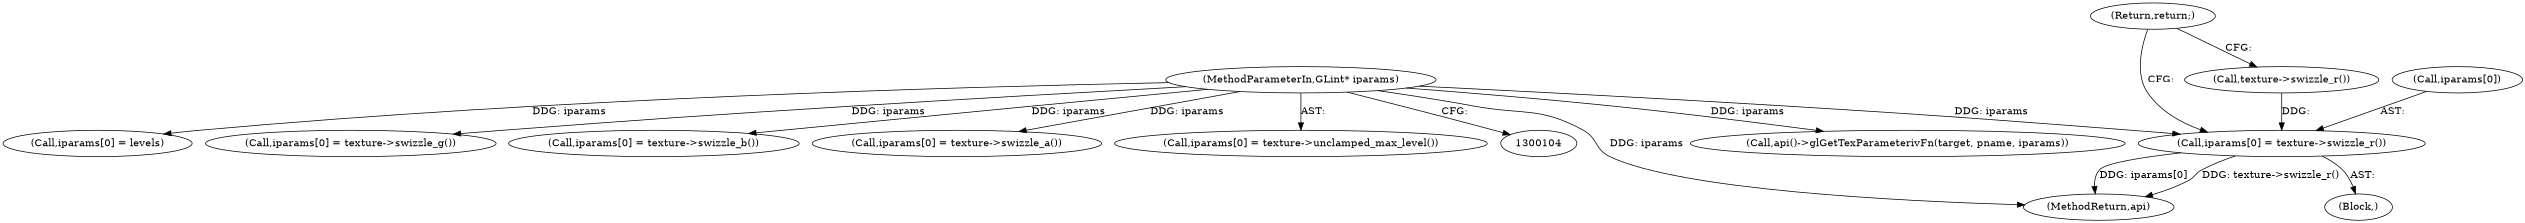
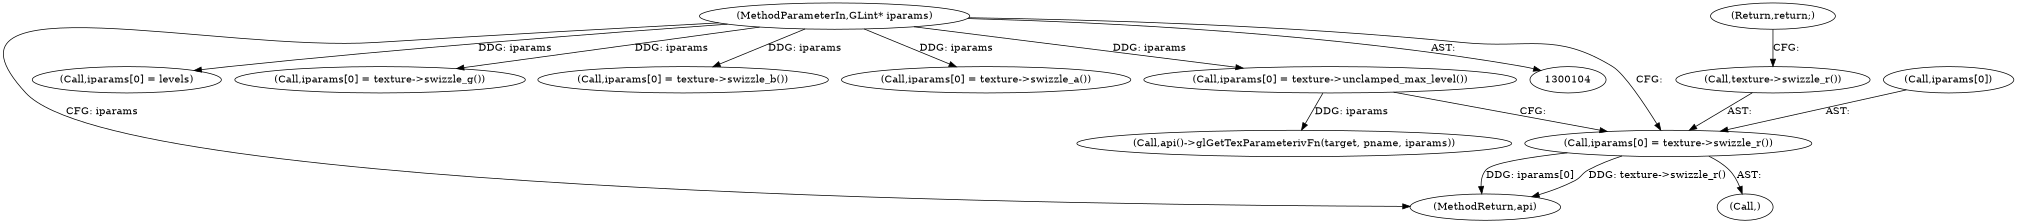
edge "(Return,return;)" -> "(Call,iparams[0] = texture->swizzle_r())": now "(Call,iparams[0] = texture->unclamped_max_level())" -> "(Call,iparams[0] = texture->swizzle_r())"
edge "(MethodParameterIn,GLint* iparams)" -> "(Call,api()->glGetTexParameterivFn(target, pname, iparams))": now "(Call,iparams[0] = texture->unclamped_max_level())" -> "(Call,api()->glGetTexParameterivFn(target, pname, iparams))"
edge "(MethodParameterIn,GLint* iparams)" -> "(Call,iparams[0] = texture->unclamped_max_level())": label "AST: " -> "DDG: iparams"
edge "(MethodParameterIn,GLint* iparams)" -> "1300104": label "CFG: " -> "AST: "
edge "(MethodParameterIn,GLint* iparams)" -> "(Call,iparams[0] = texture->swizzle_r())": label "DDG: iparams" -> "CFG: "
edge "(Call,texture->swizzle_r())" -> "(Call,iparams[0] = texture->swizzle_r())": label "DDG: " -> "AST: "
edge "(MethodParameterIn,GLint* iparams)" -> "(MethodReturn,api)": label "DDG: iparams" -> "CFG: iparams"
node "(Block,)": label "(Block,)" -> "(Call,)"
